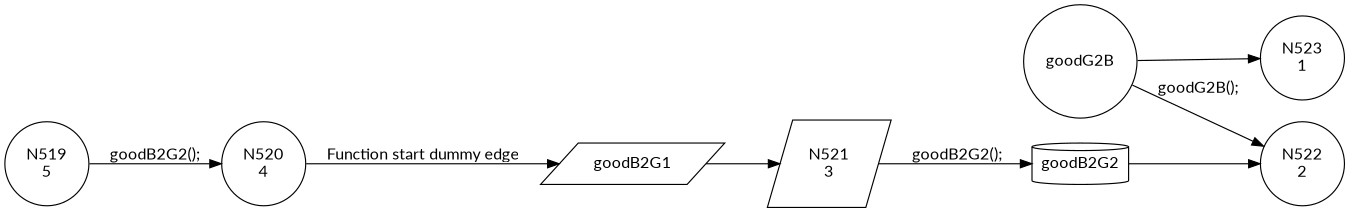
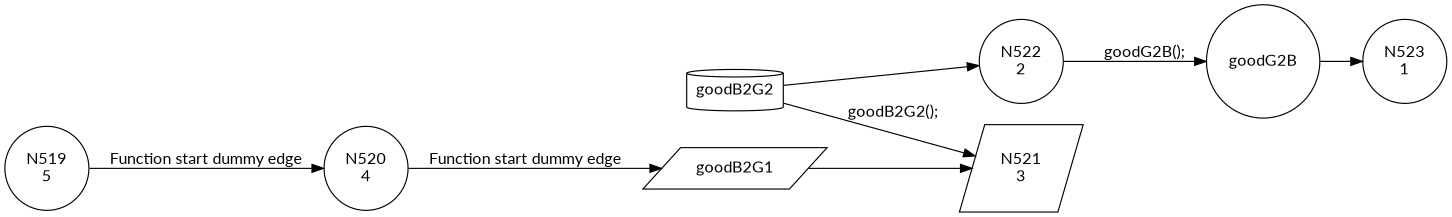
edge "goodG2B" -> "N522 2": reversed
edge "N519 5" -> "N520 4": label "goodB2G2();" -> "Function start dummy edge"
edge "N521 3" -> "goodB2G2": reversed
